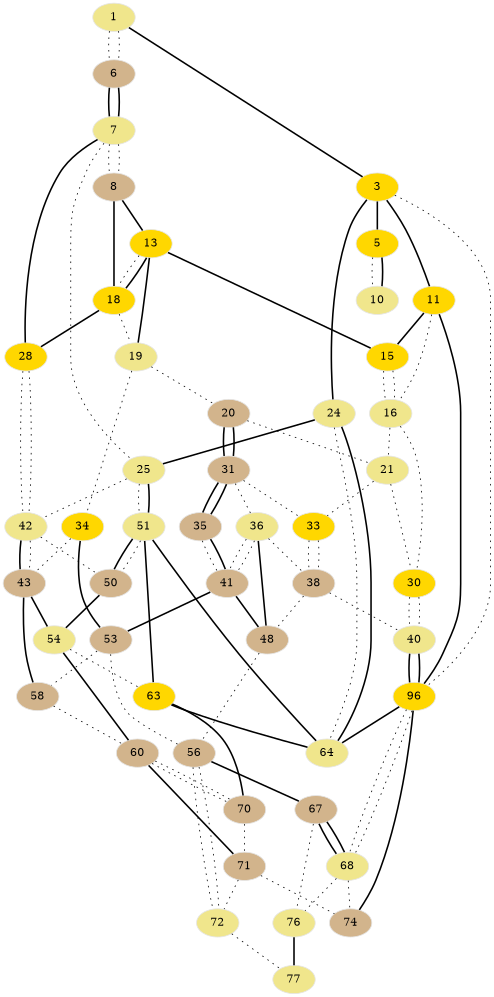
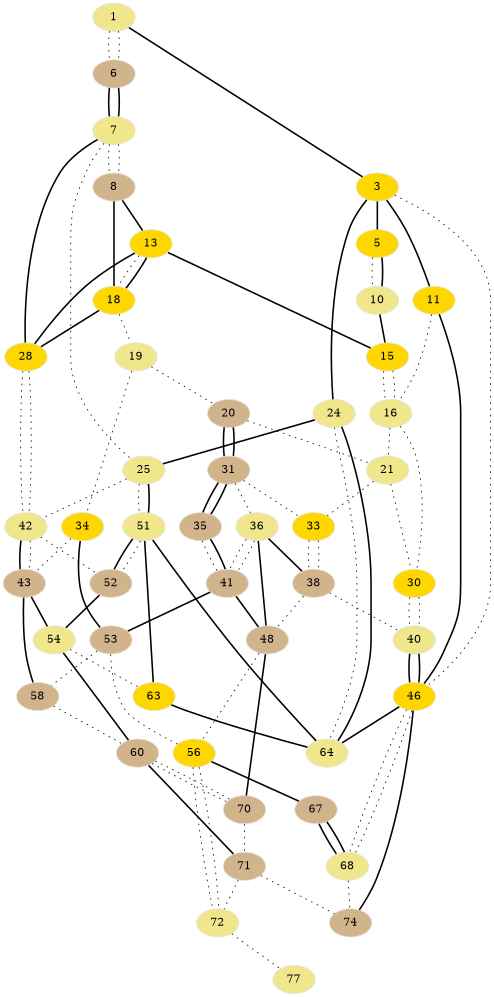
edge "13" -- "19": now "13" -- "28"
edge "11" -- "15": now "10" -- "15"
edge "36" -- "38": style dotted -> bold
node "50": label "50" -> "52"
node "96": label "96" -> "46"
edge "63" -- "70": now "48" -- "70"
node "56": fillcolor tan -> gold
node "76": removed
